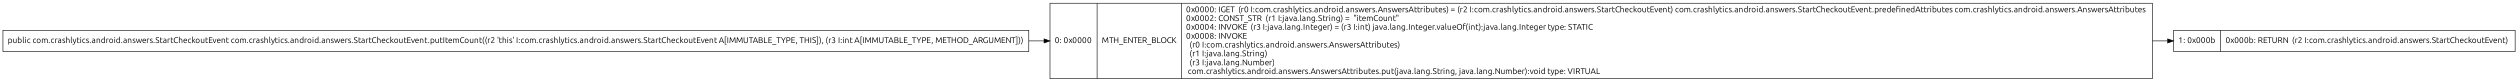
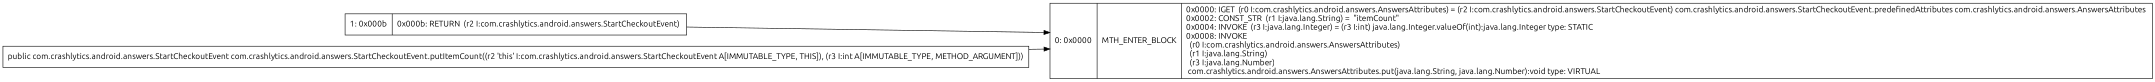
edge "0: 0x0000" -> "1: 0x000b": reversed
